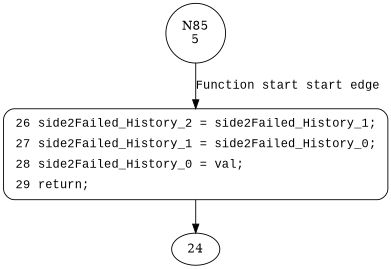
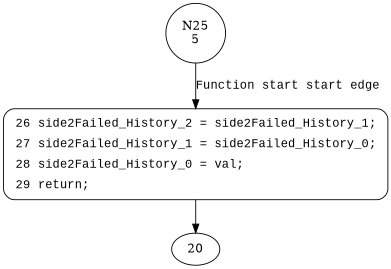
node "N85 5": label "N85 5" -> "N25 5"
node "24": label "24" -> "20"
